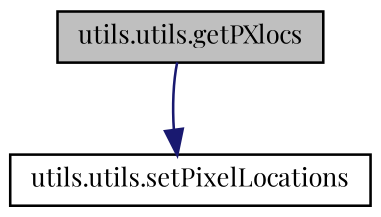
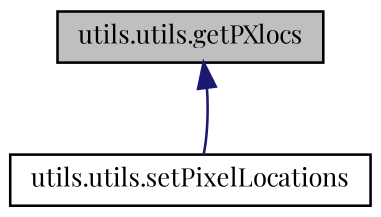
edge "utils.utils.getPXlocs" -> "utils.utils.setPixelLocations": reversed
